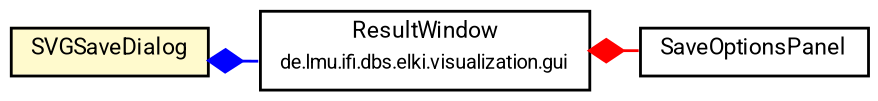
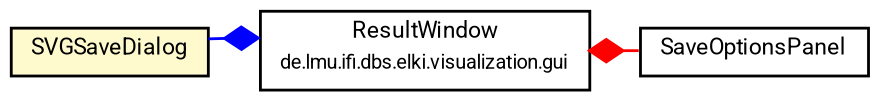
edge "ResultWindow" -> "SVGSaveDialog": reversed
